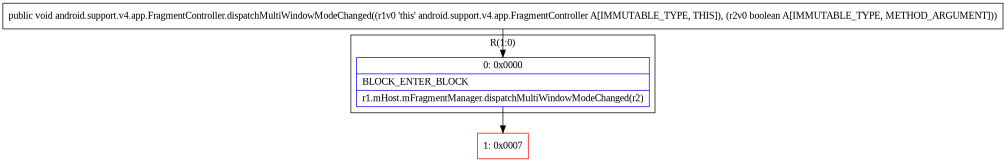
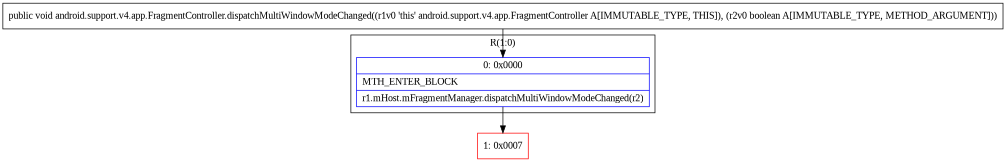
node "0: 0x0000": text "BLOCK_ENTER_BLOCK" -> "MTH_ENTER_BLOCK"
